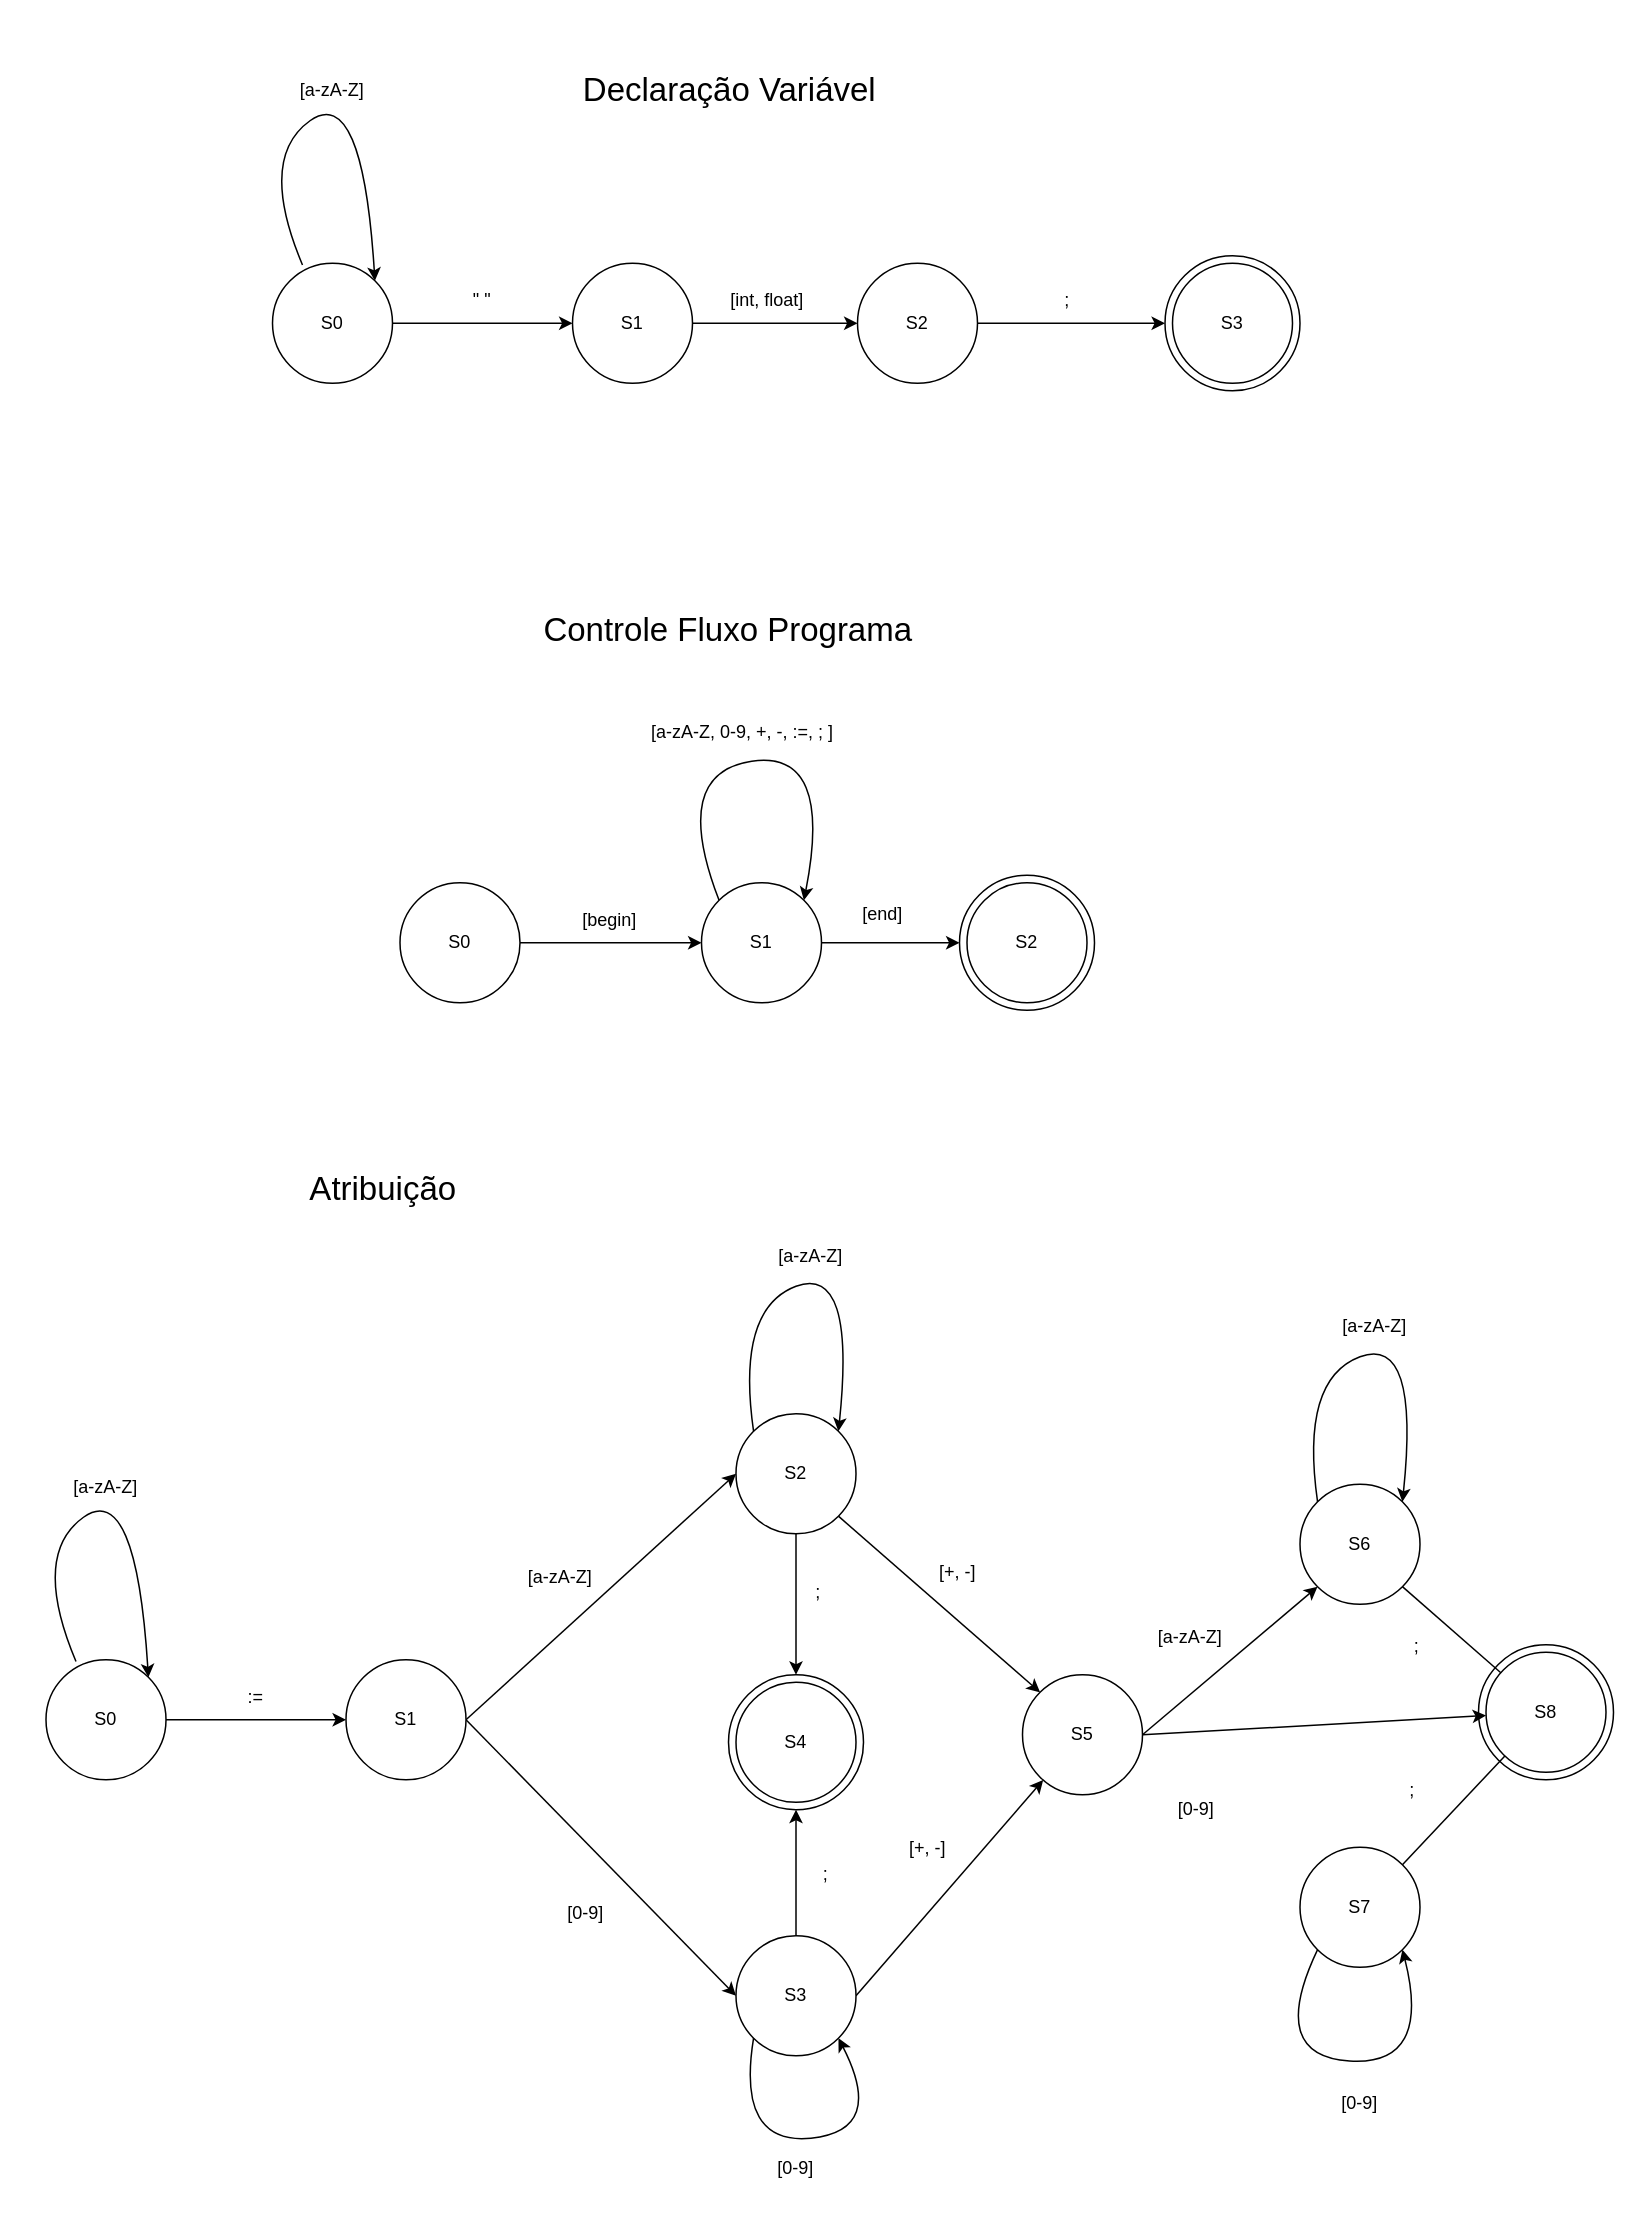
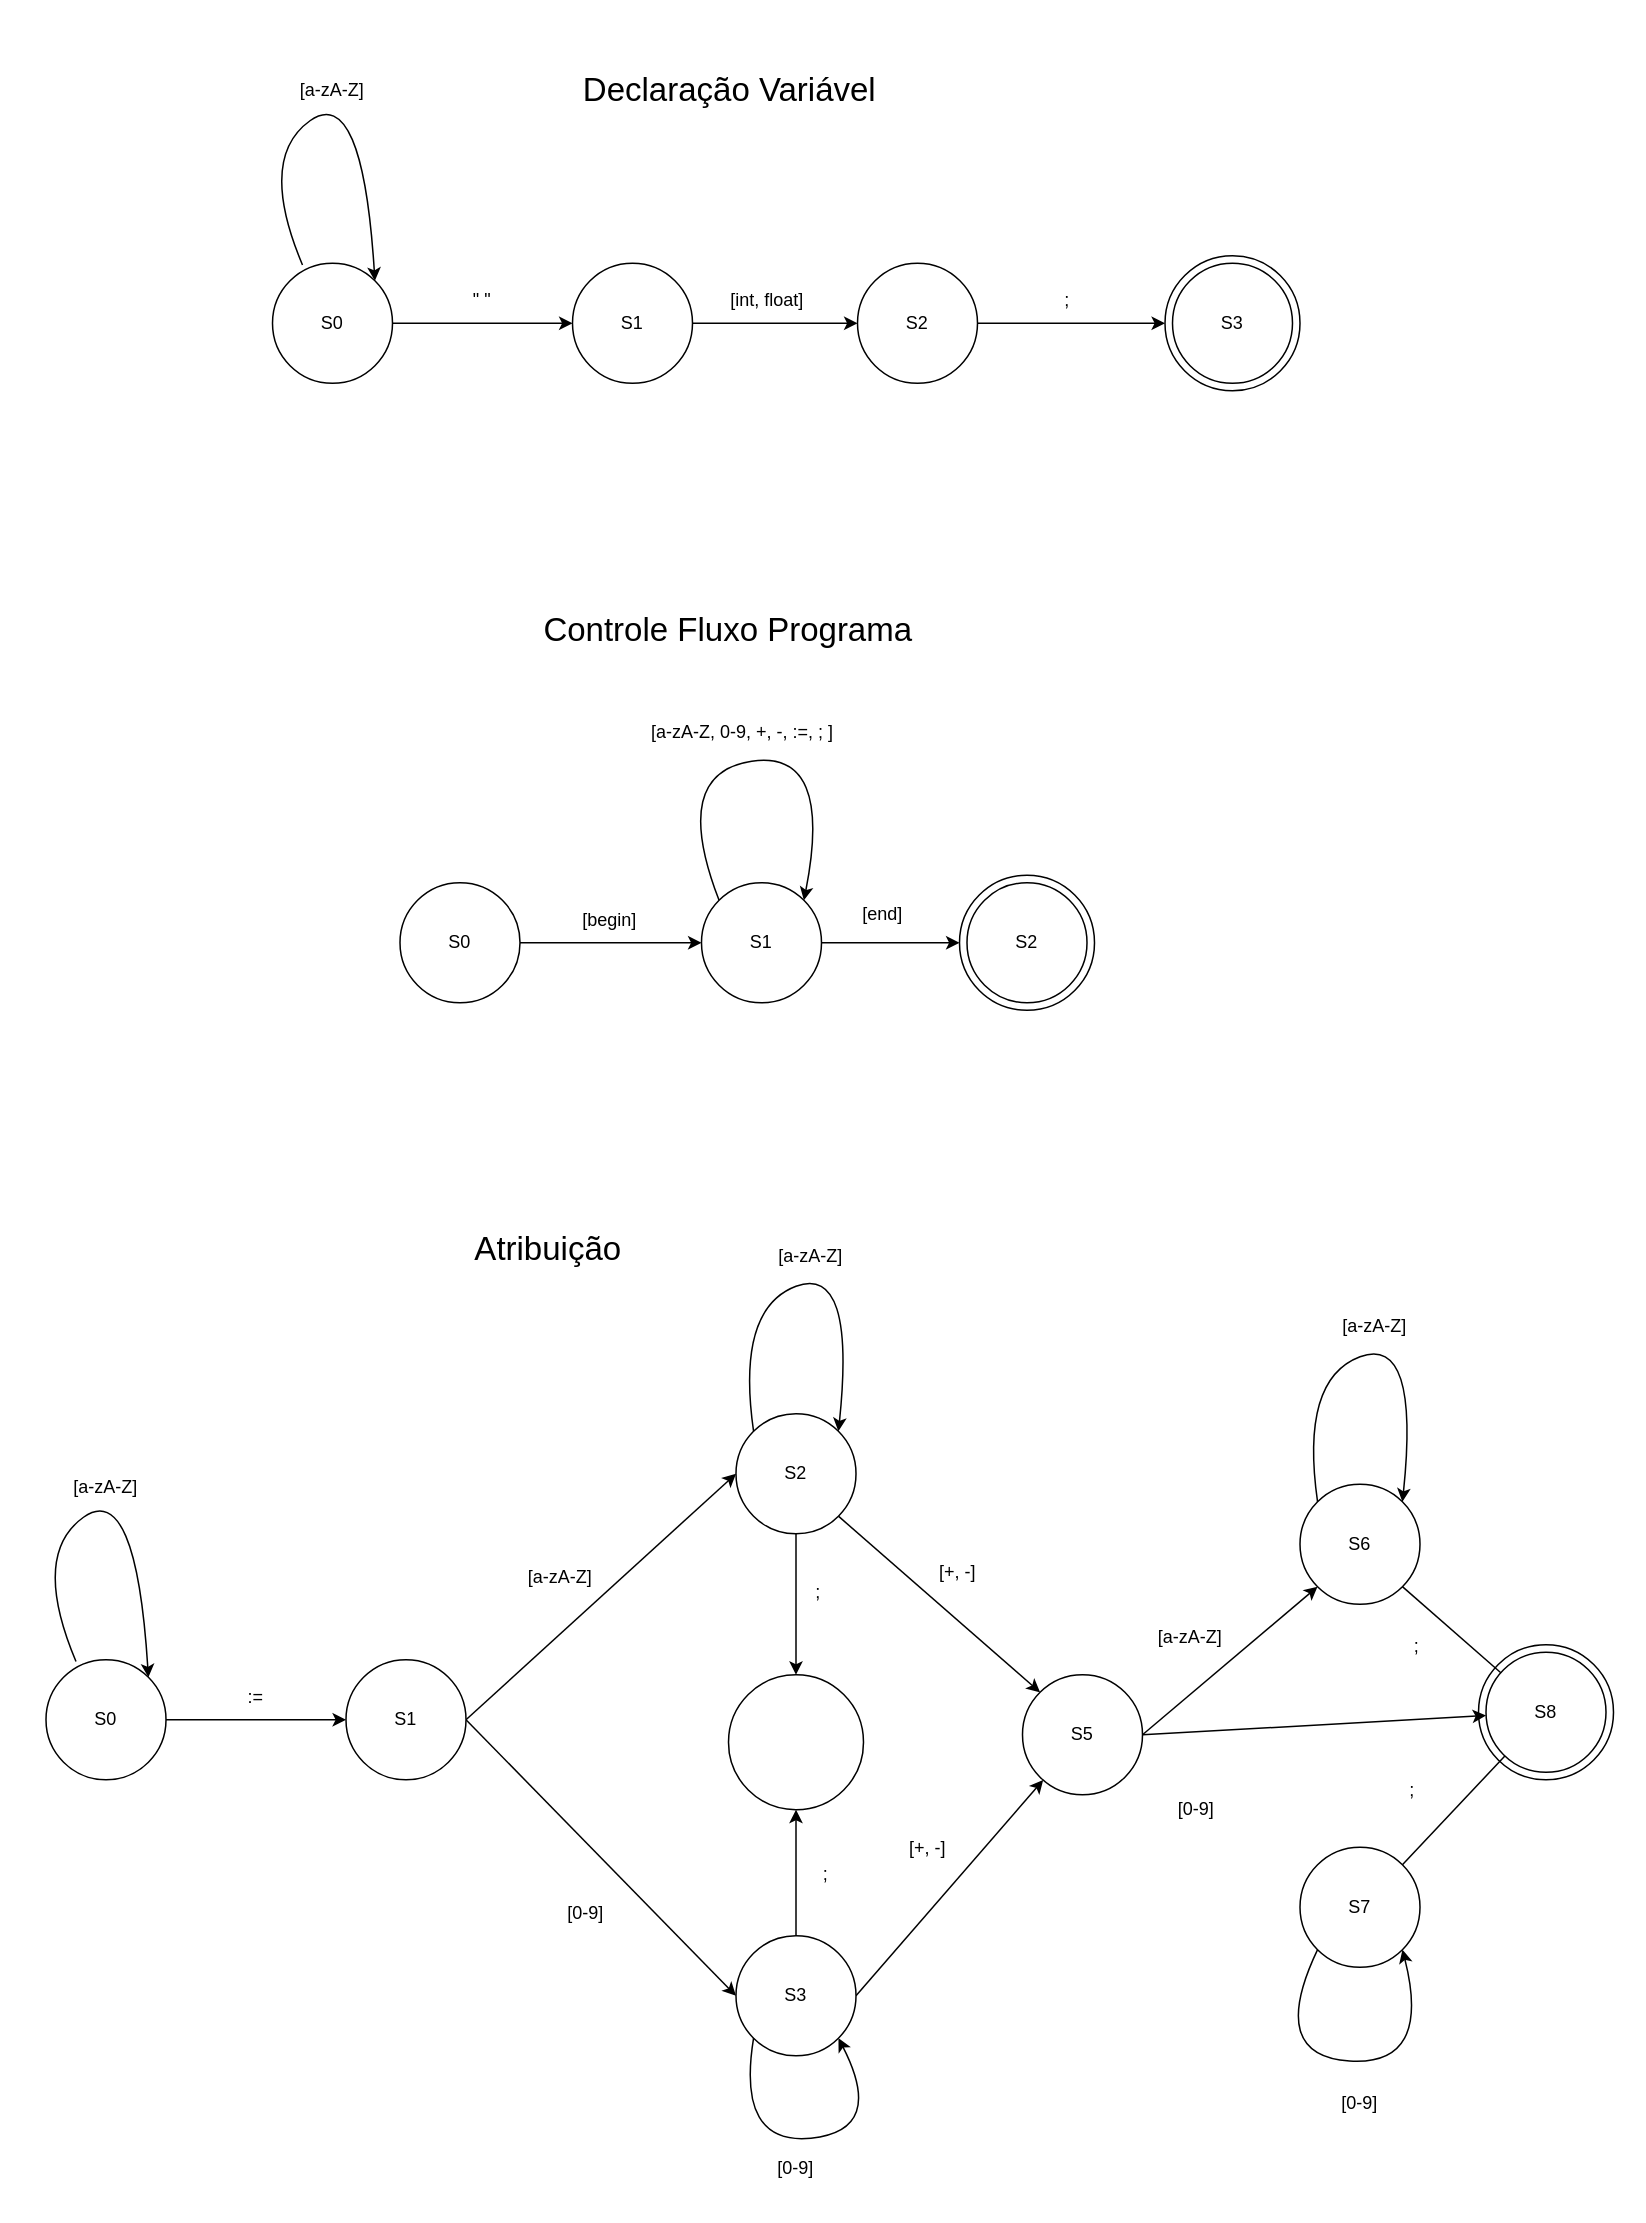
node "Atribuição": moved (383, 1190) -> (548, 1250)
node "S4": removed
